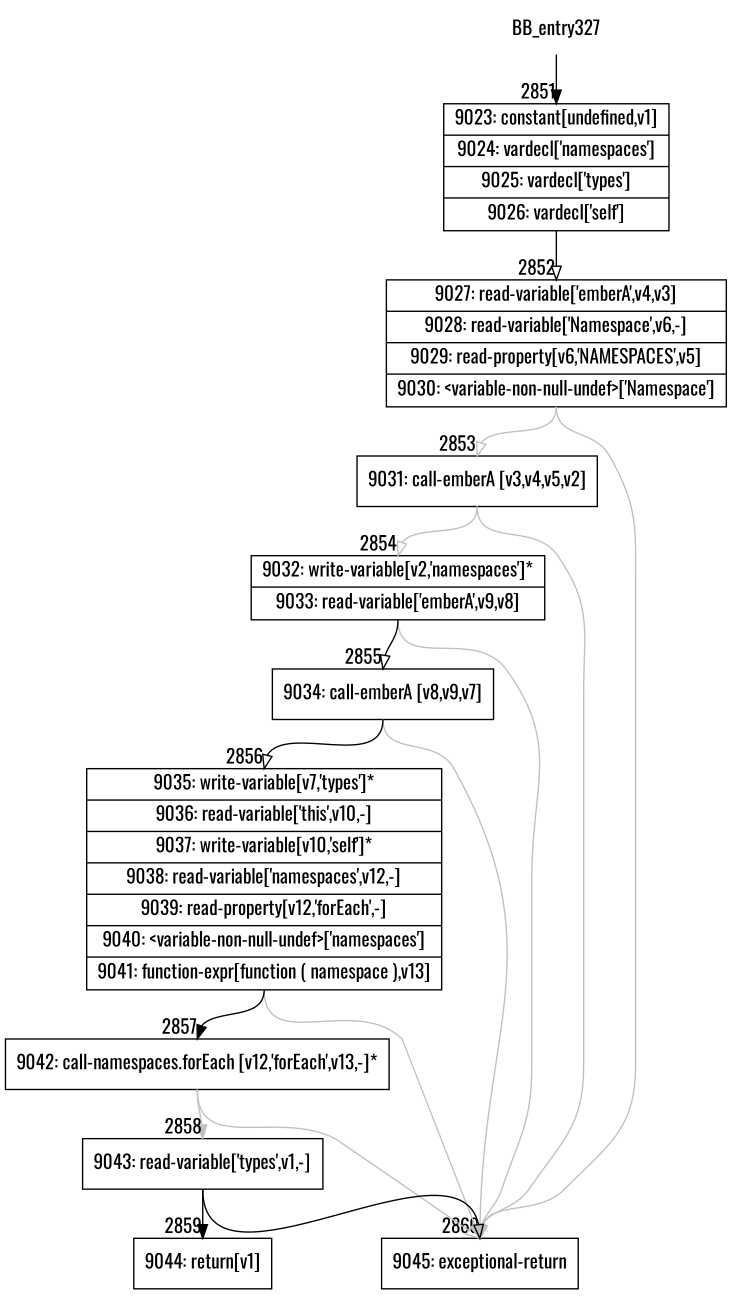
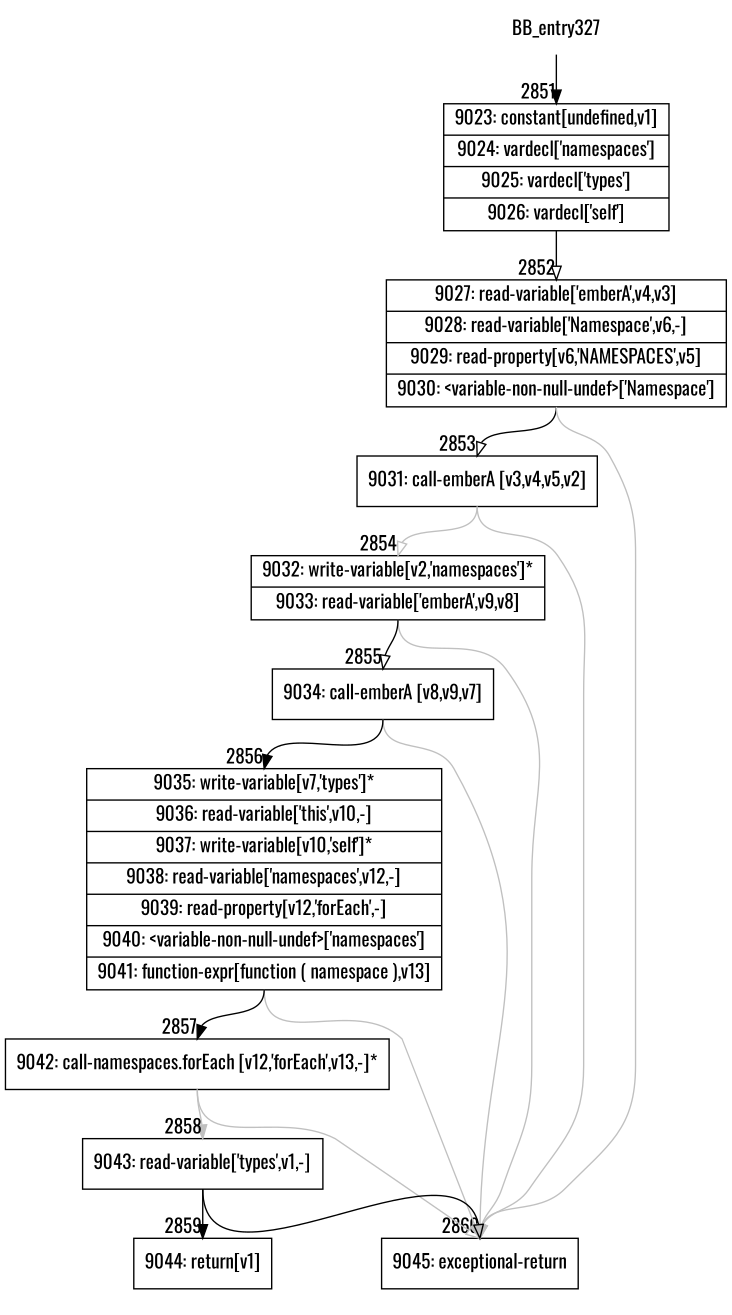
edge "9027: read-variable['emberA',v4,v3]" -> "9031: call-emberA [v3,v4,v5,v2]": color gray -> black
edge "9034: call-emberA [v8,v9,v7]" -> "9035: write-variable[v7,'types']*": arrowhead onormal -> normal
